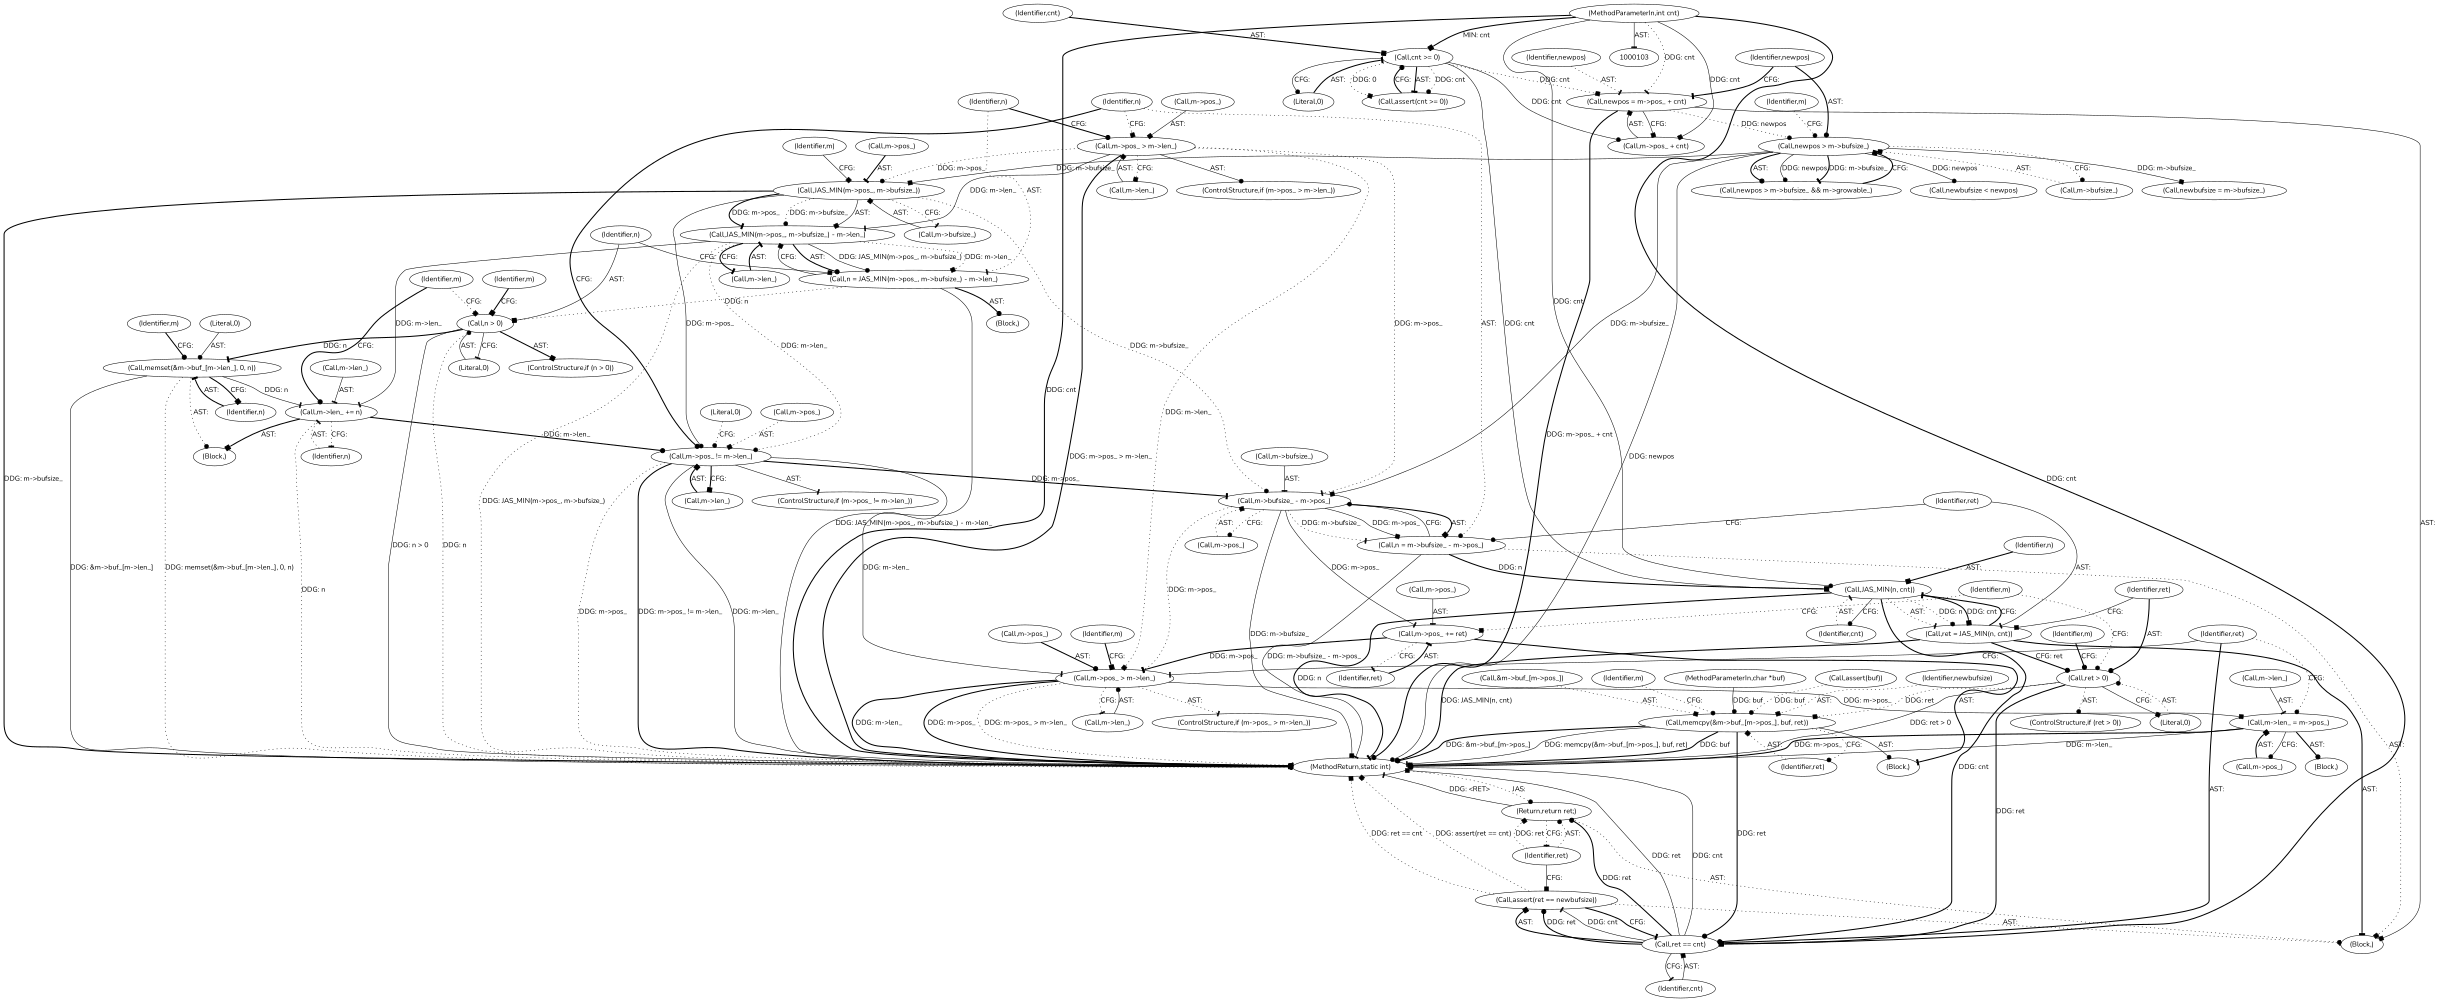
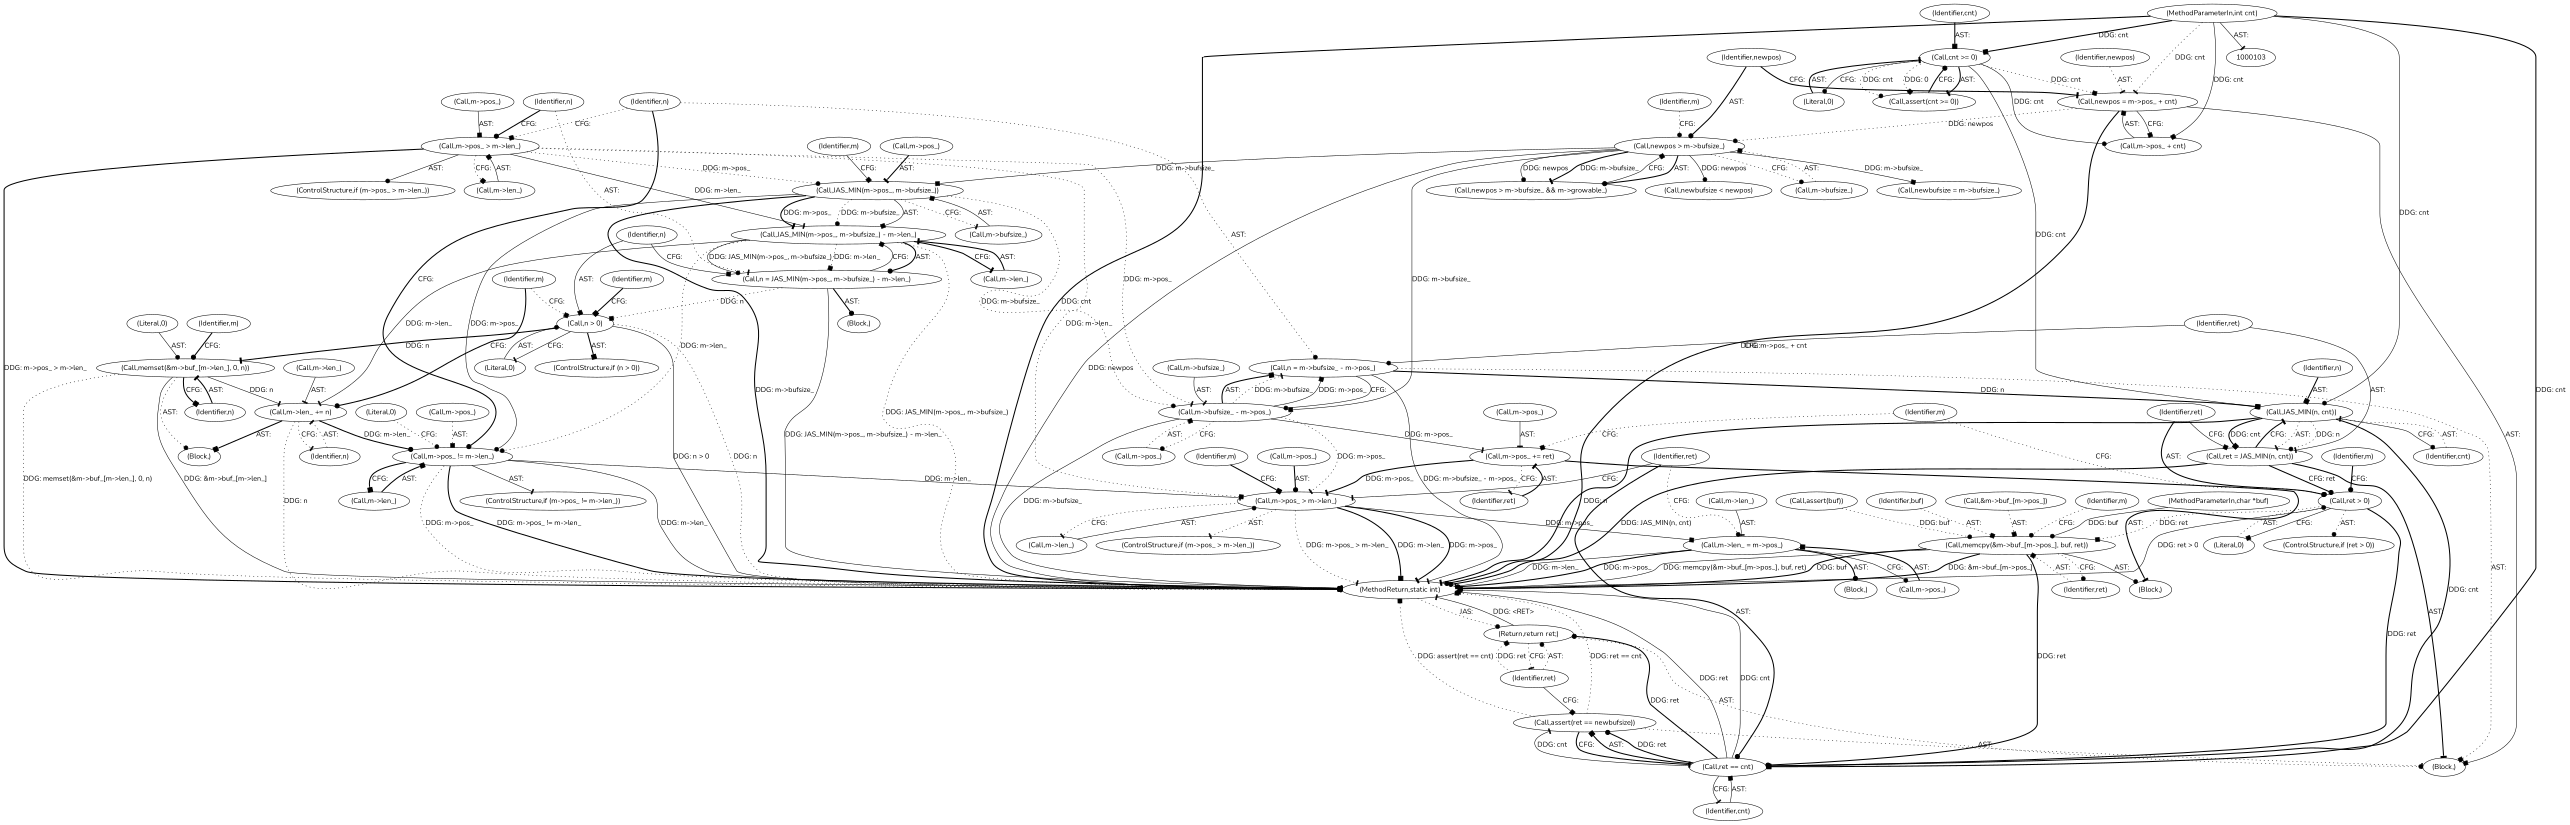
edge "(MethodParameterIn,int cnt)" -> "(Call,cnt >= 0)": label "MIN: cnt" -> "DDG: cnt"
edge "(Call,newpos > m->bufsize_ && m->growable_)" -> "(Call,newpos > m->bufsize_)": style bold -> solid
edge "(Call,m->pos_ != m->len_)" -> "(Call,m->bufsize_ - m->pos_)": removed, label "DDG: m->pos_"
node "(Identifier,newbufsize)": label "(Identifier,newbufsize)" -> "(Identifier,buf)"
